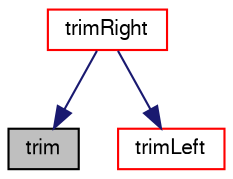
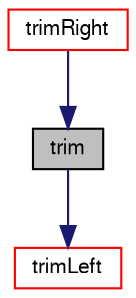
edge "trimRight" -> "trimLeft": now "trim" -> "trimLeft"
